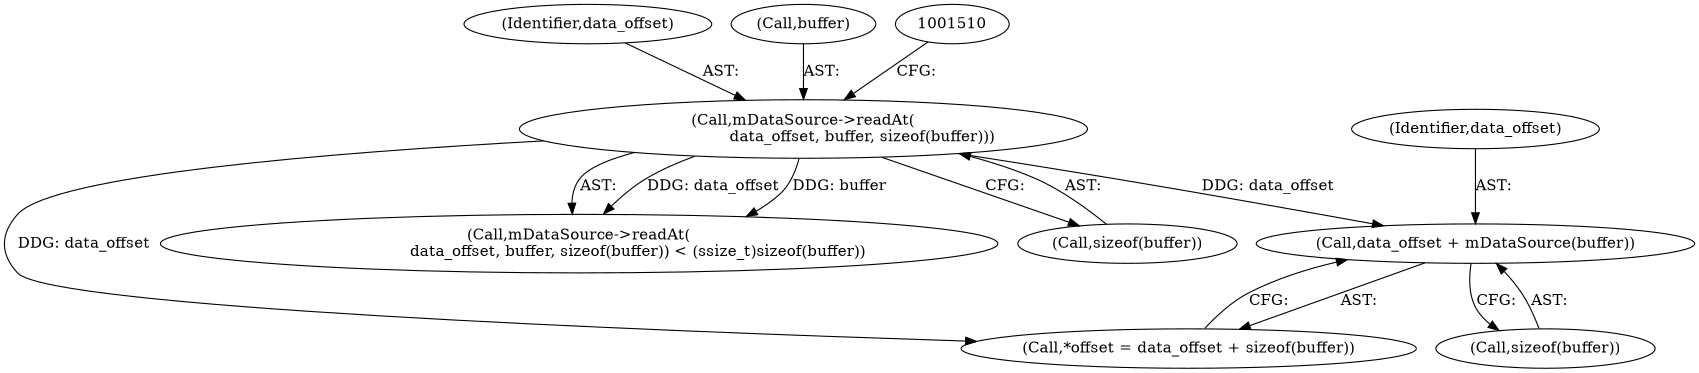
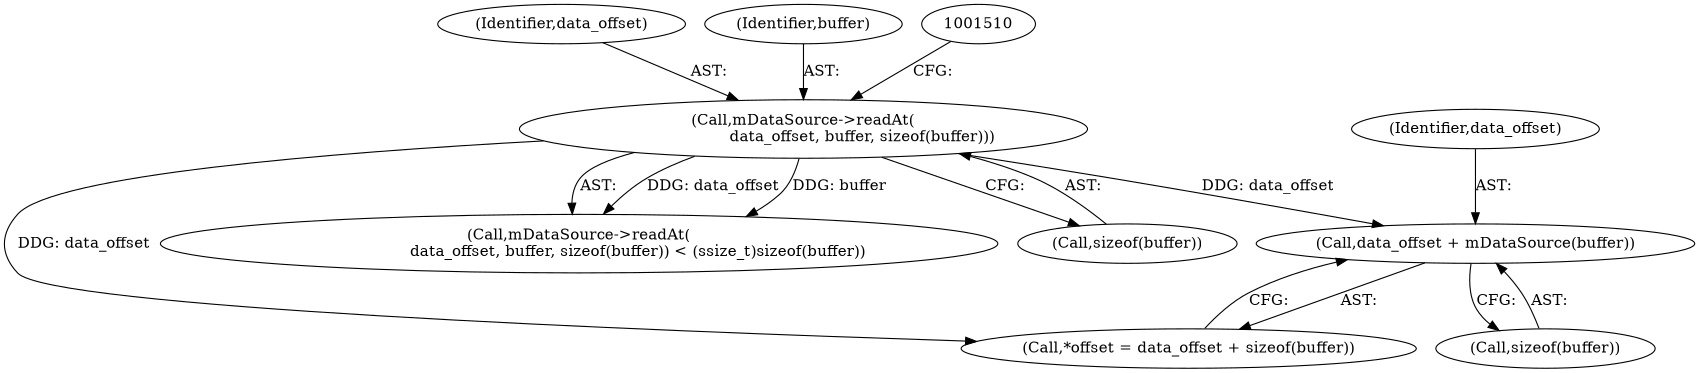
node "(Call,buffer)": label "(Call,buffer)" -> "(Identifier,buffer)"
